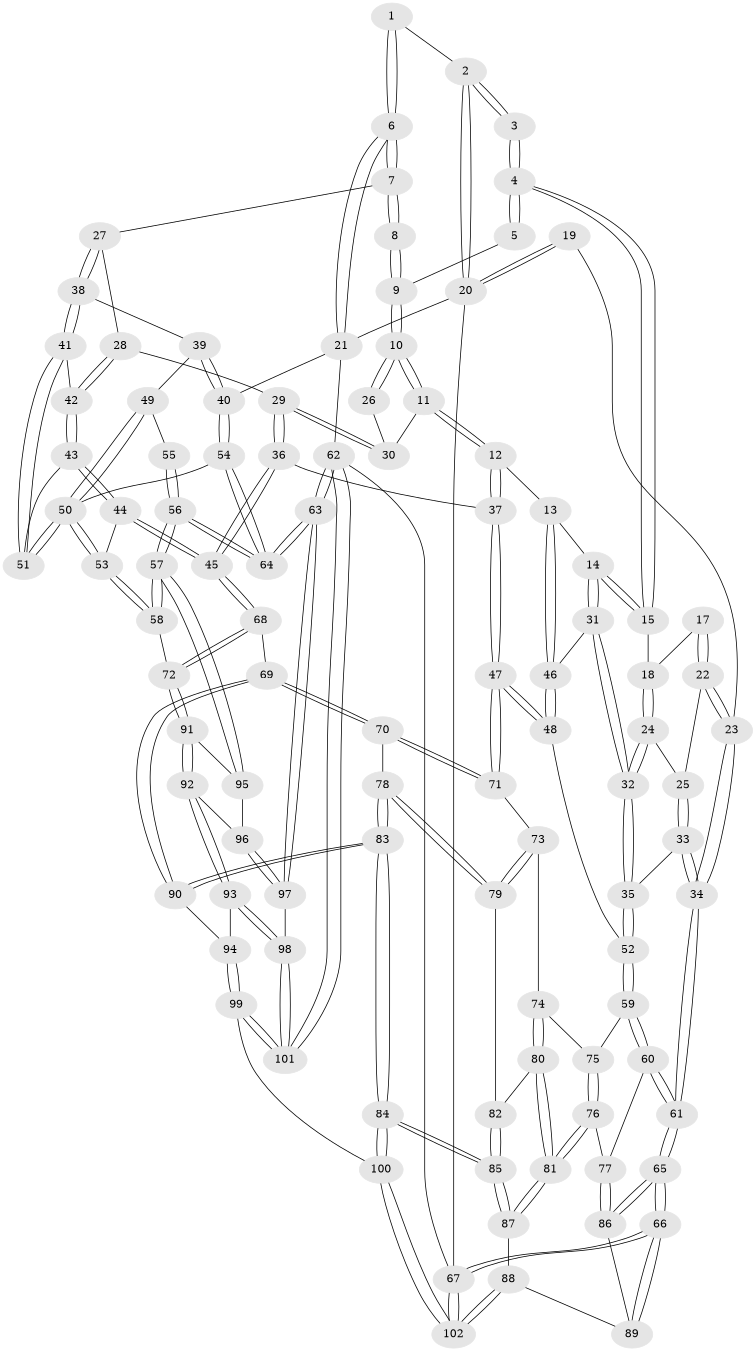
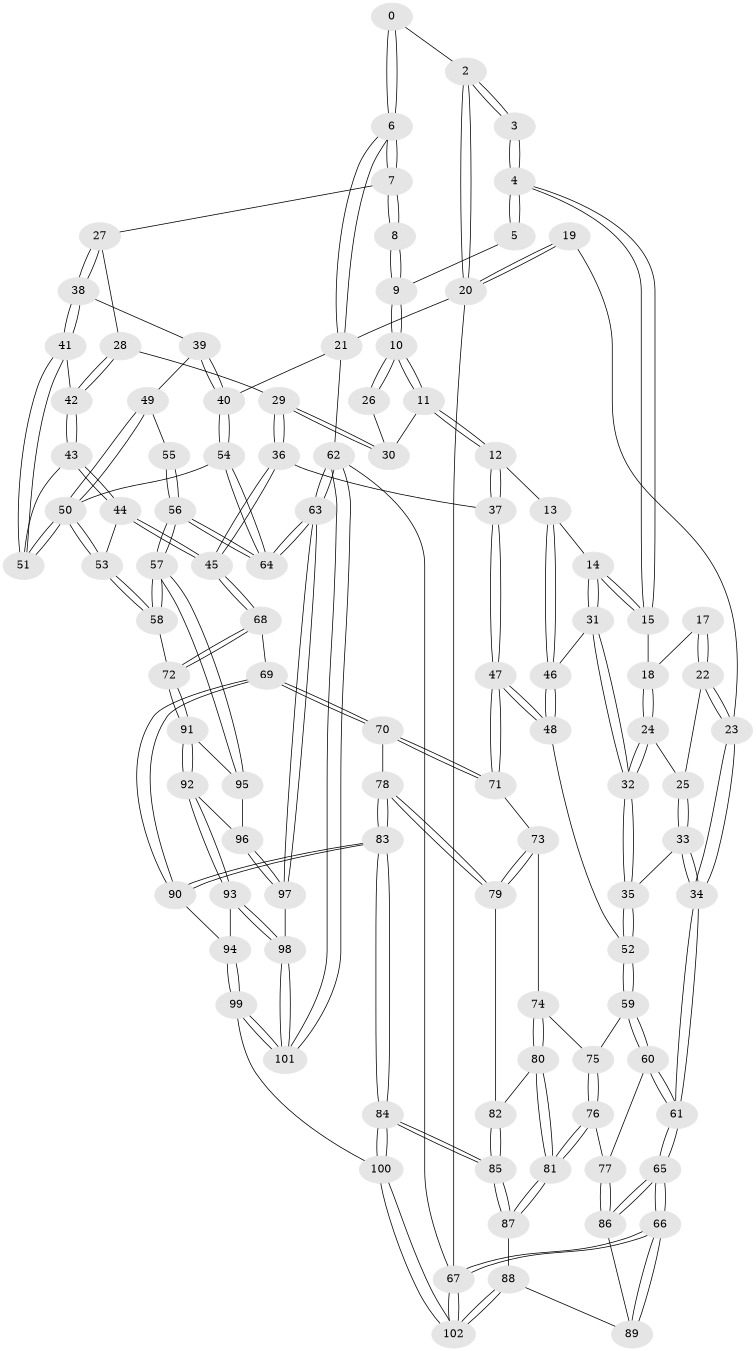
node "1": label "1" -> "0"
